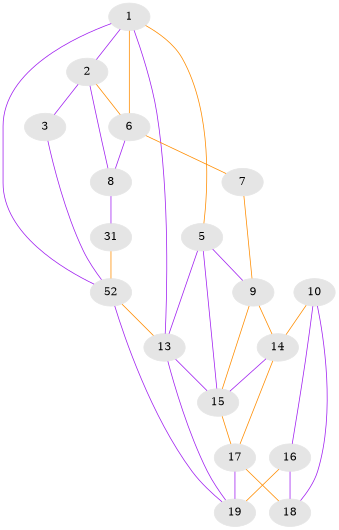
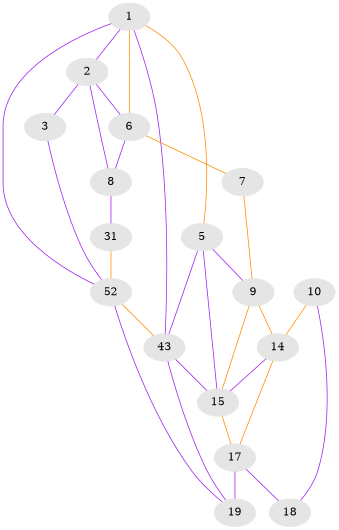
edge "2" -- "6": color darkorange -> purple
node "13": label "13" -> "43"
node "16": removed
edge "17" -- "18": color darkorange -> purple
